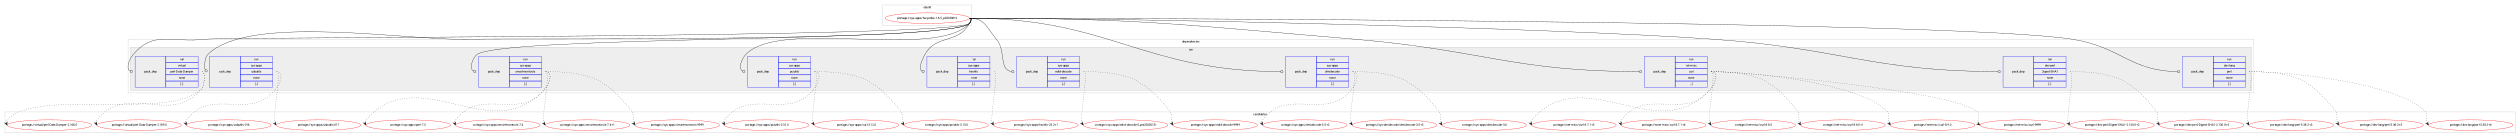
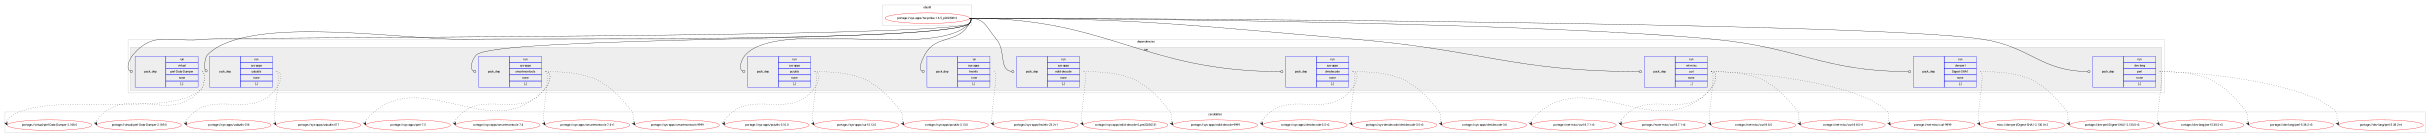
node "portage://net-misc/curl-8.9.0": removed
node "portage://dev-perl/Digest-SHA1-2.130.0-r2": label "portage://dev-perl/Digest-SHA1-2.130.0-r2" -> "misc://dev-perl/Digest-SHA1-2.130.0-r2"
